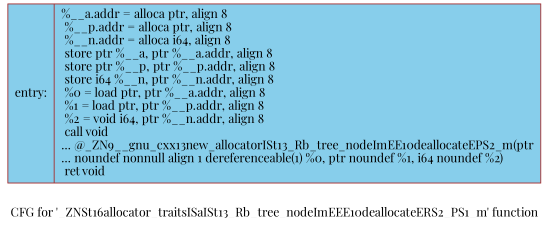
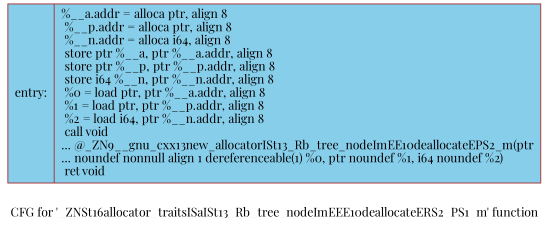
node "entry:": text "%2 = void i64, ptr %__n.addr, align 8" -> "%2 = load i64, ptr %__n.addr, align 8"
